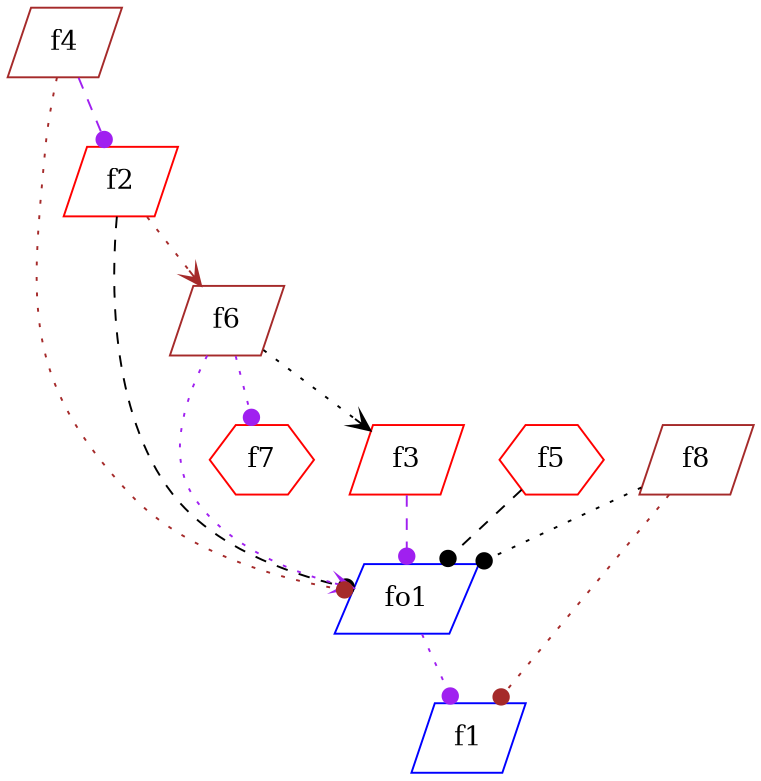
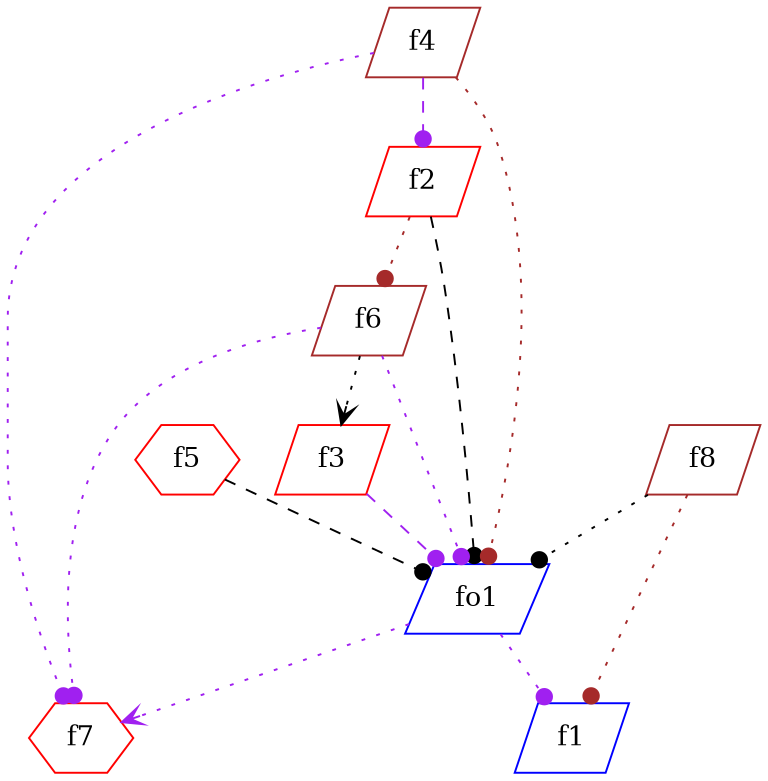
edge "f2" -> "f6": arrowhead vee -> dot
edge "f4" -> "f7": added
edge "f6" -> "fo1": arrowhead vee -> dot
edge "fo1" -> "f7": added
